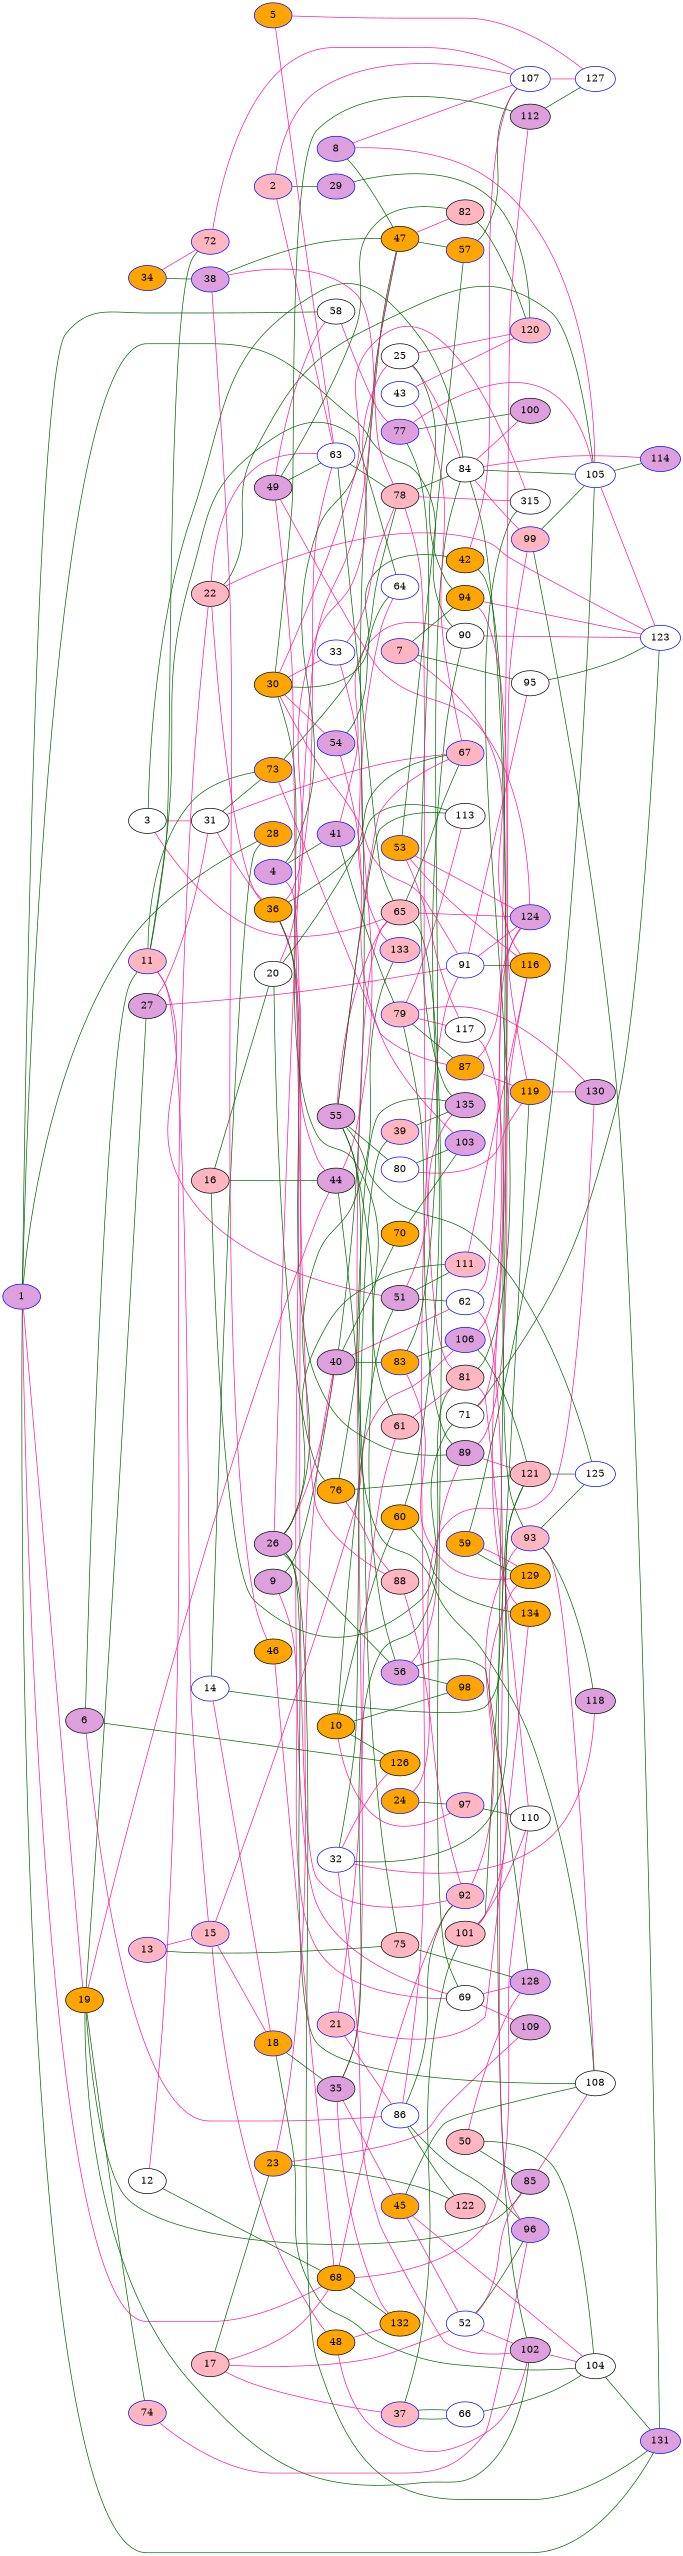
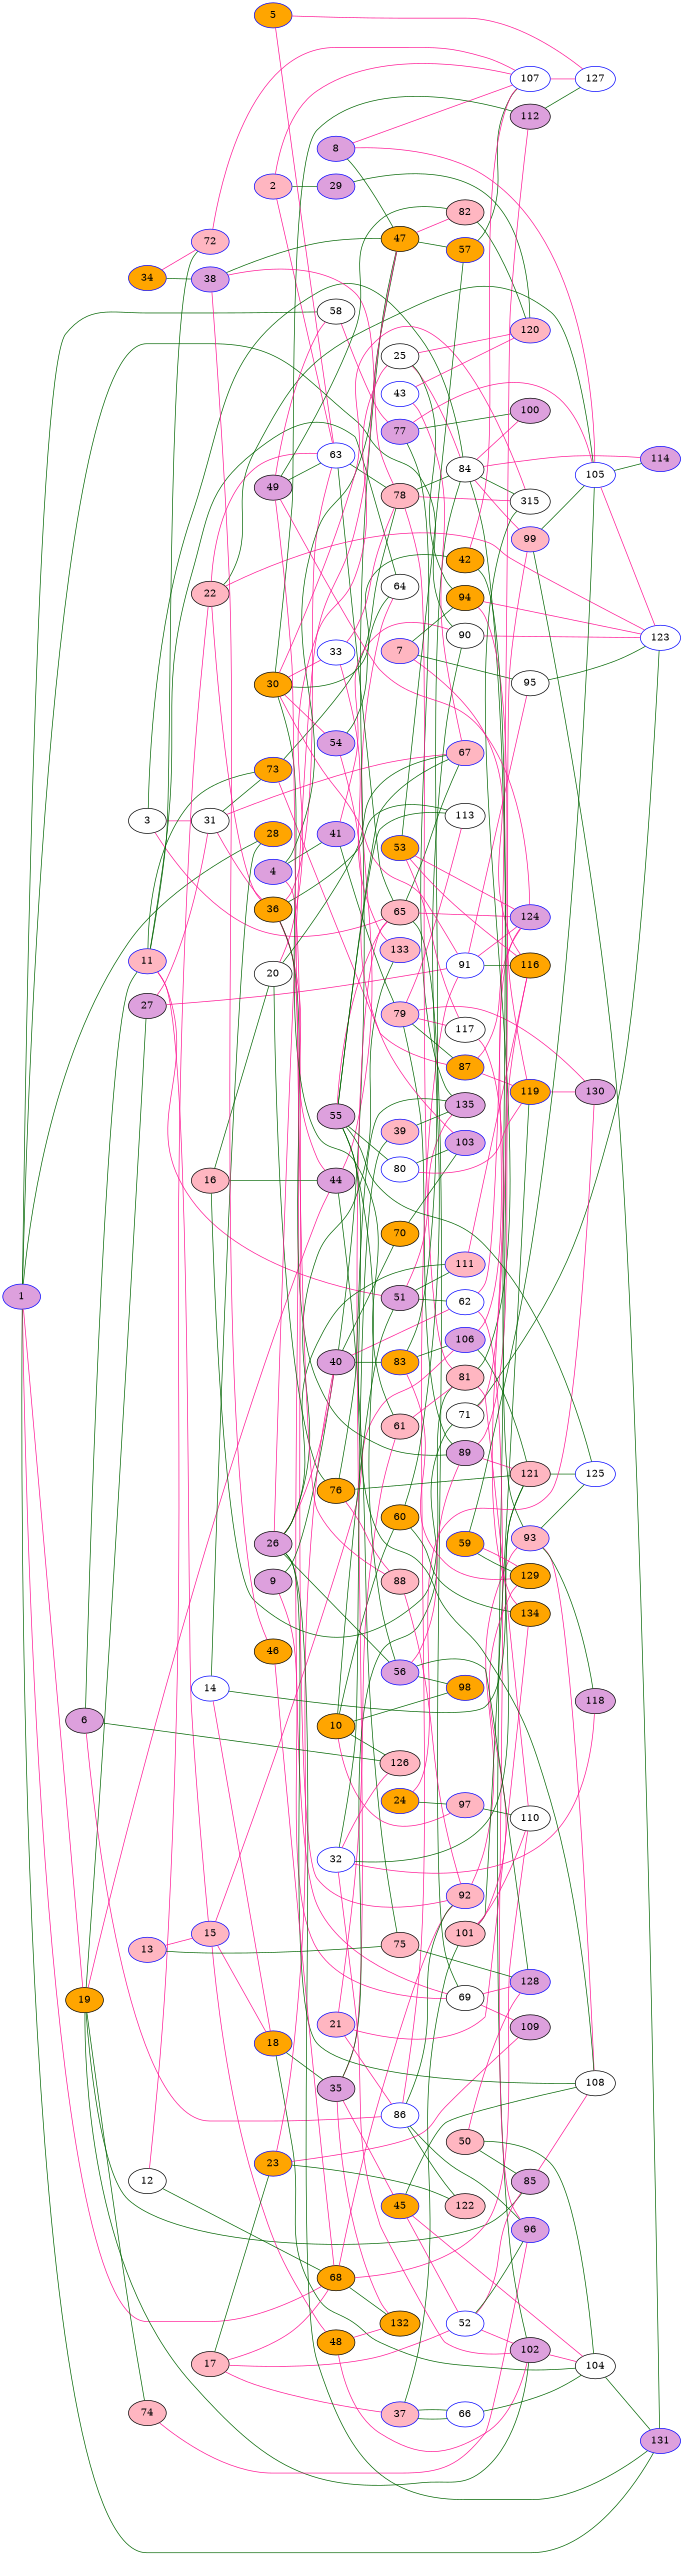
edge "84" -- "105": now "84" -- "315"
node "64": color blue -> black
edge "67" -- "55": color deeppink -> darkgreen
node "126": fillcolor orange -> lightpink
node "74": color blue -> black
